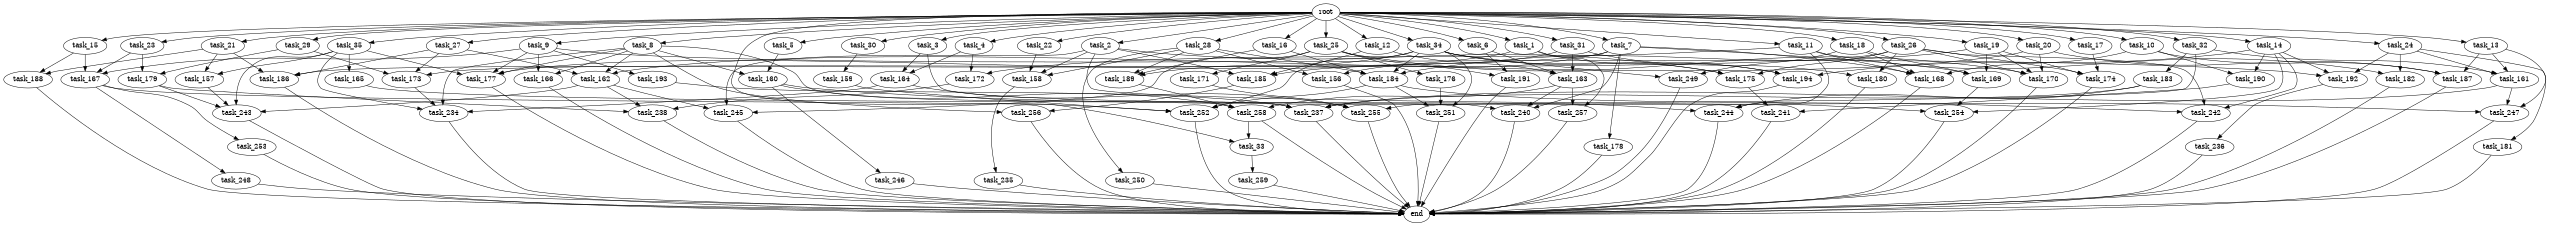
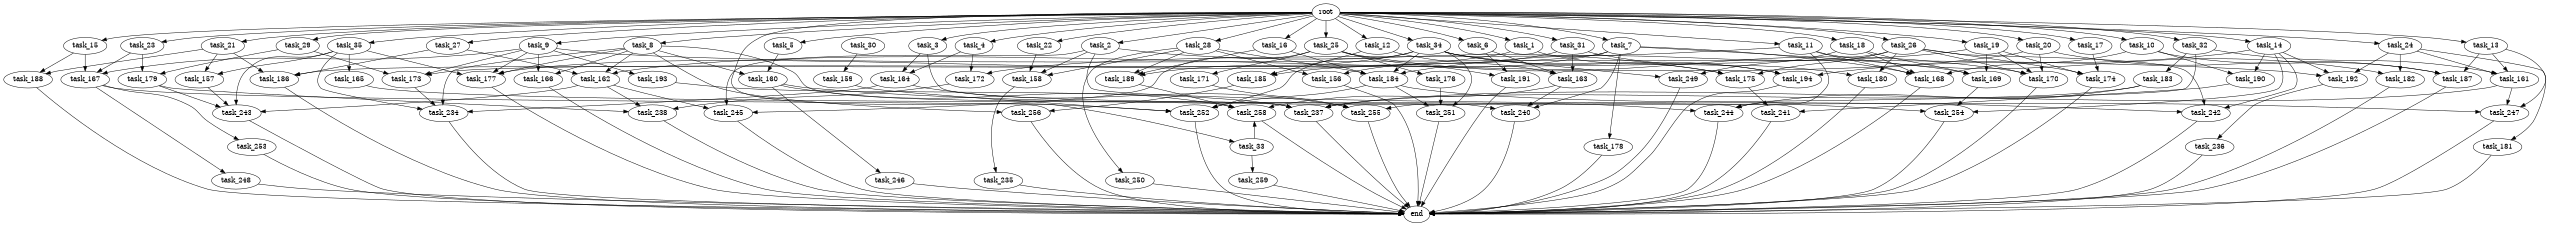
edge "root" -> "task_30": removed
edge "task_2" -> "task_185": removed
edge "task_27" -> "task_173": now "task_9" -> "task_173"
node "task_257": removed
edge "task_258" -> "task_33": reversed
